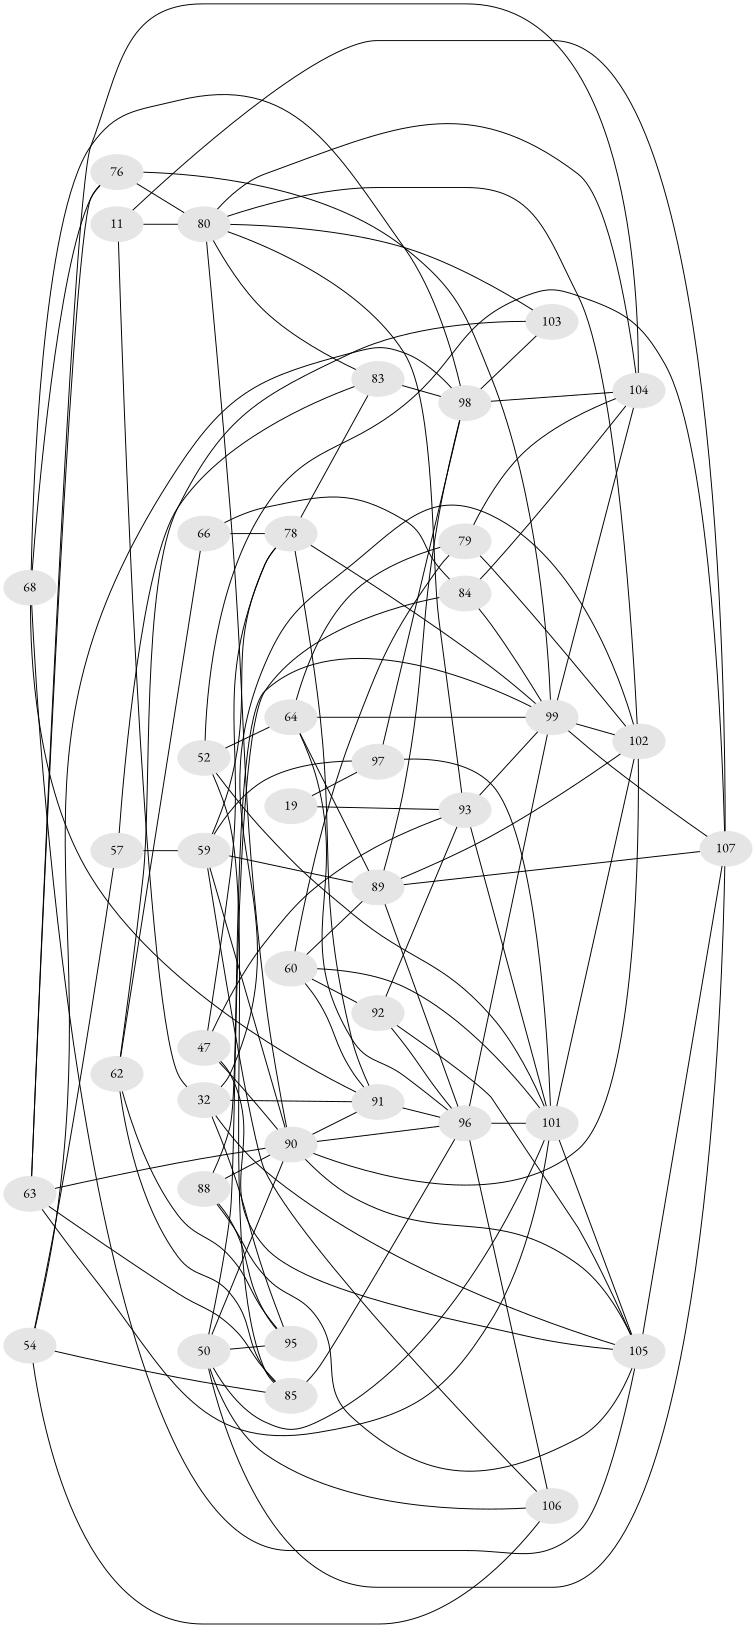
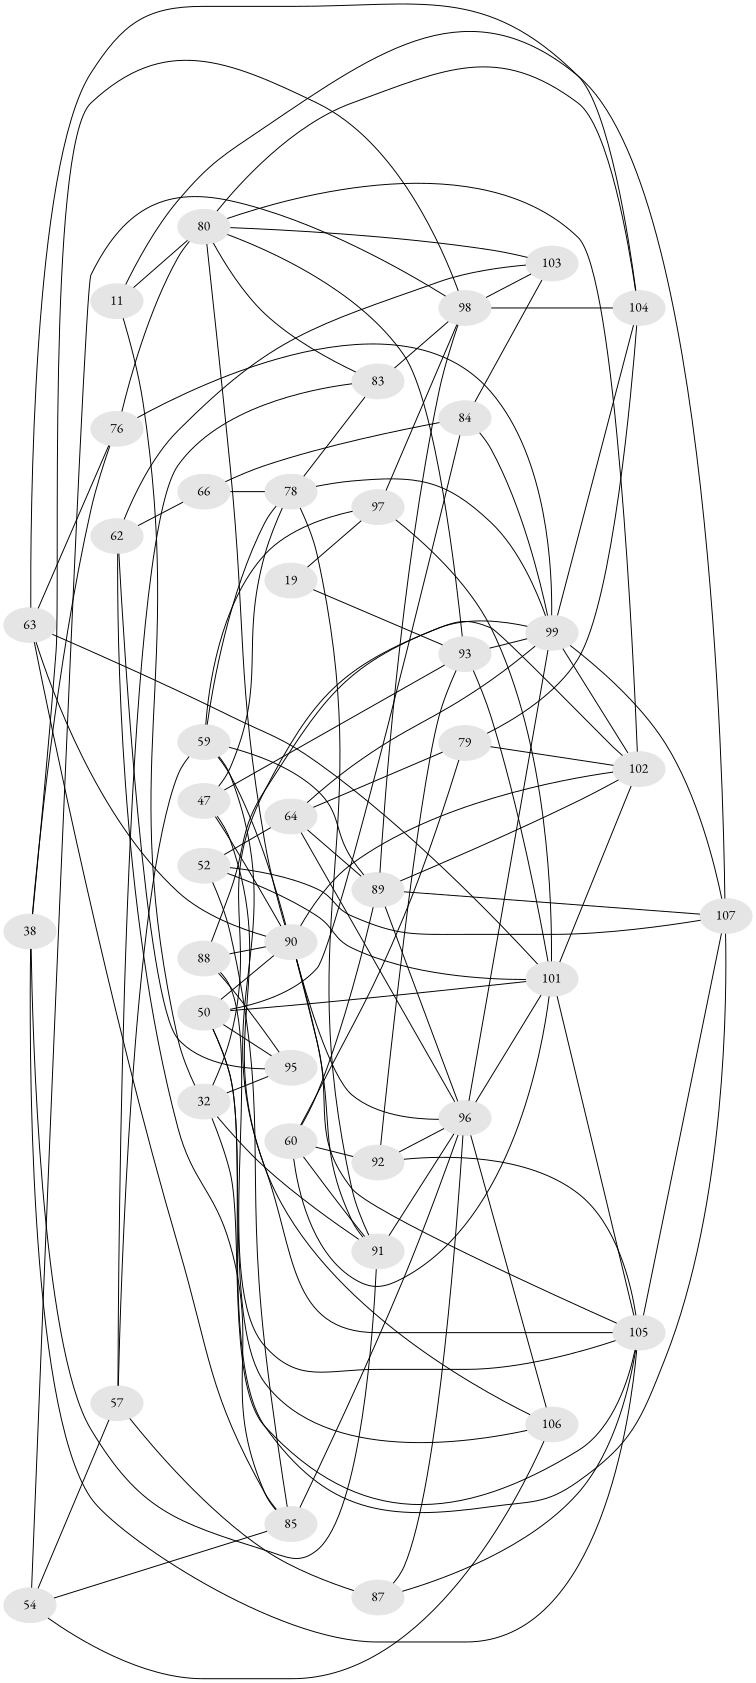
edge "104" -- "84": now "103" -- "84"
node "68": label "68" -> "38"
node "87": added
